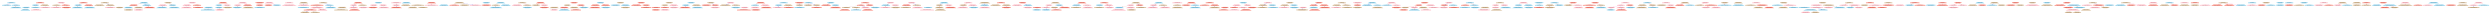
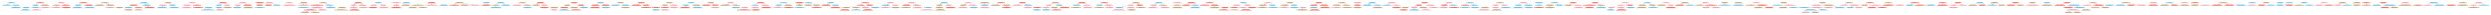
node "LabelNode: Print@2999": fillcolor salmon -> skyblue
